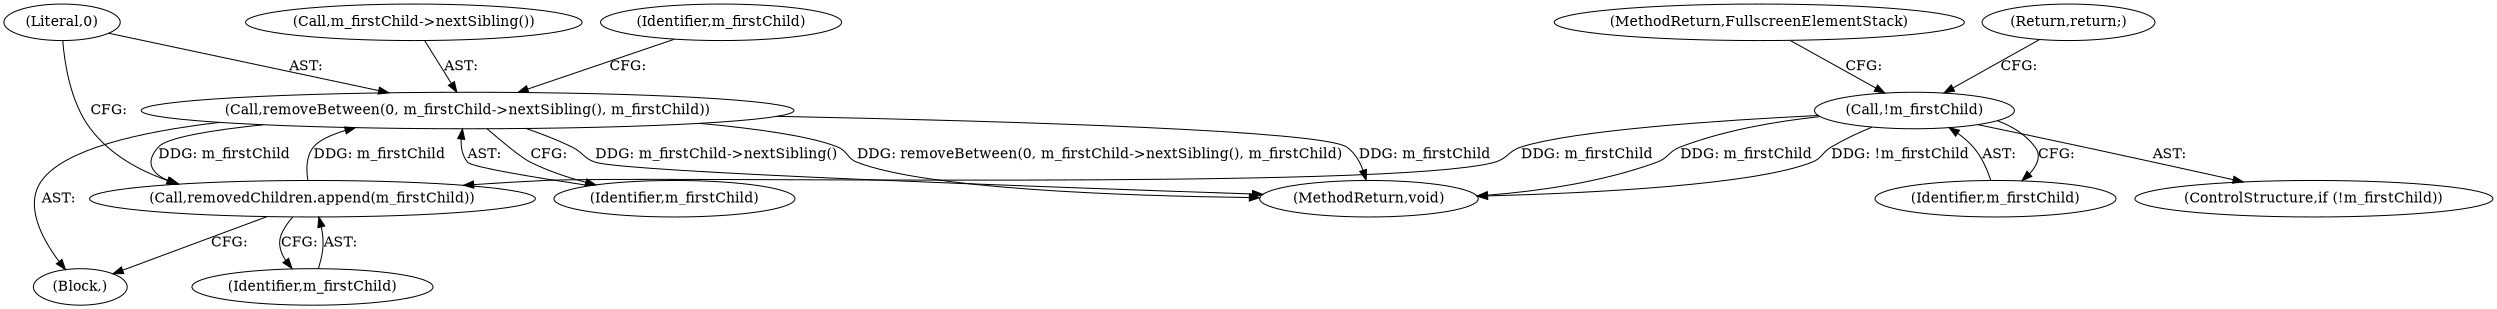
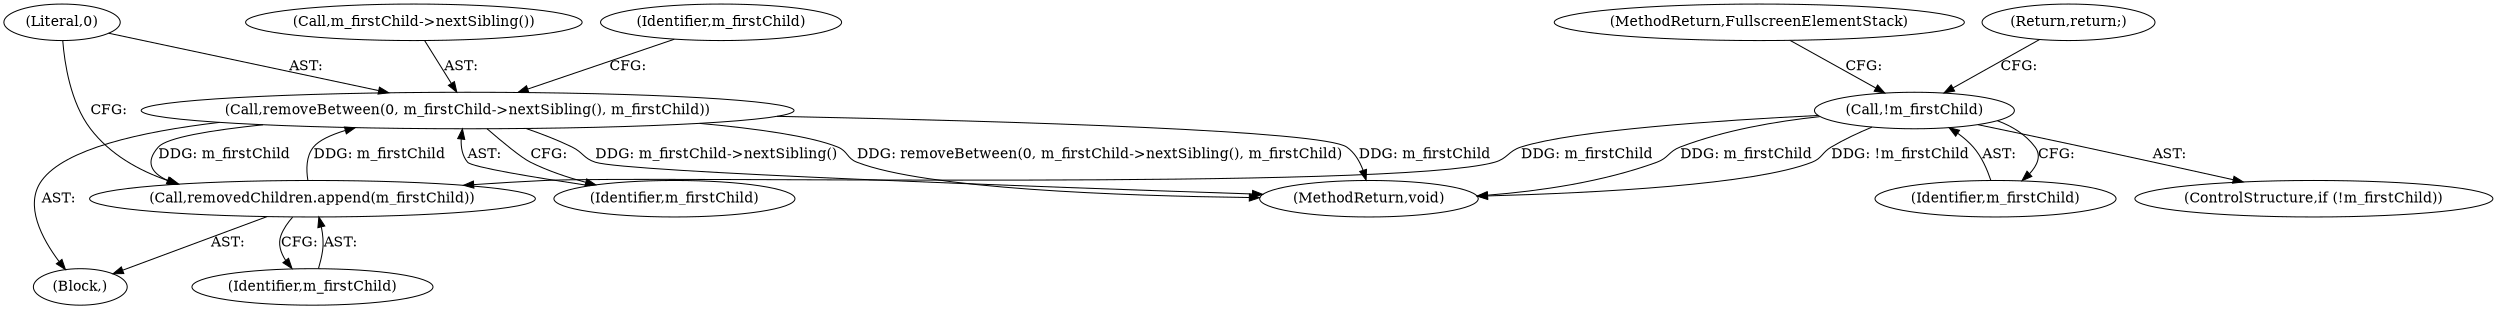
edge "(Call,removedChildren.append(m_firstChild))" -> "(Block,)": label "CFG: " -> "AST: "
